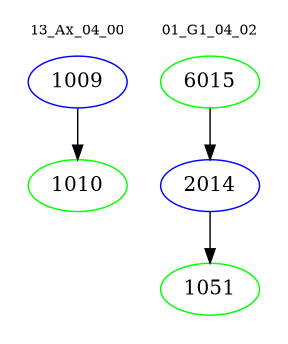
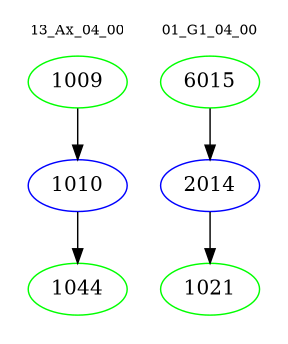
cluster "01_G1_04_02": label "01_G1_04_02" -> "01_G1_04_00"
node "1009": color blue -> green
node "1010": color green -> blue
node "1044": added
node "1051": label "1051" -> "1021"
